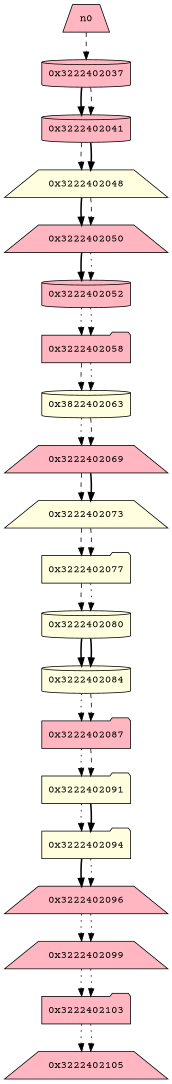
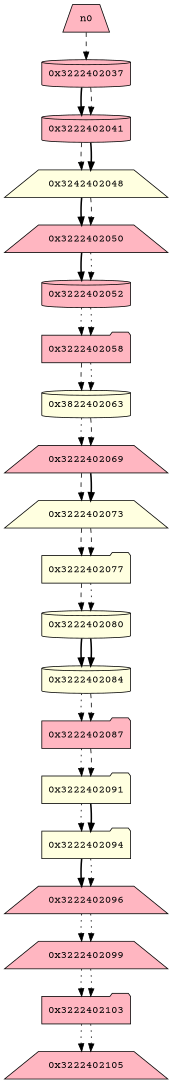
node "0x3222402048": label "0x3222402048" -> "0x3242402048"
